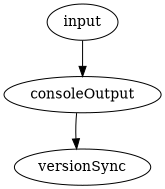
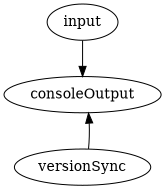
edge "consoleOutput" -> "versionSync": reversed
